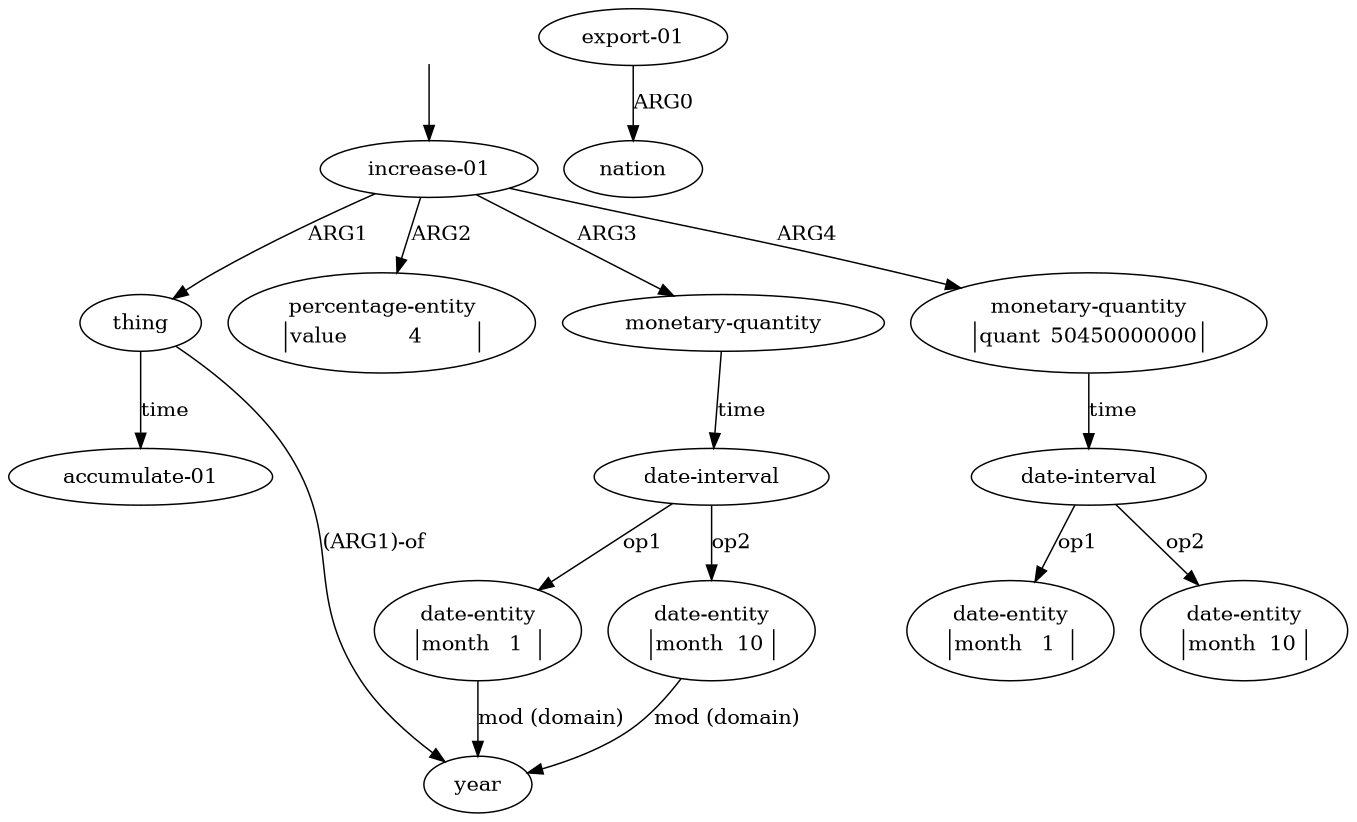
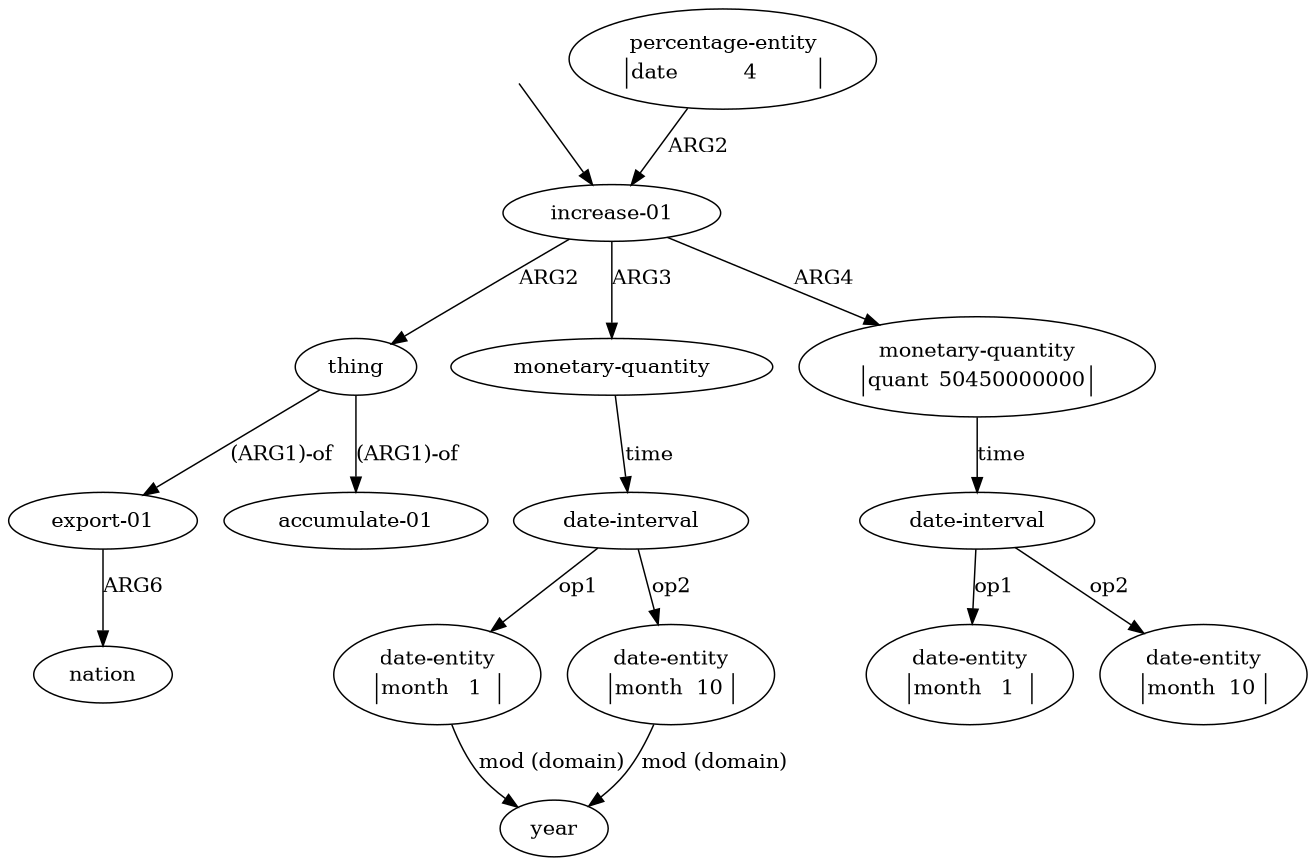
edge "export-01" -> "nation": label "ARG0" -> "ARG6"
edge "increase-01" -> "percentage-entity": reversed
edge "increase-01" -> "thing": label "ARG1" -> "ARG2"
node "percentage-entity": text "value" -> "date"
edge "thing" -> "accumulate-01": label "time" -> "(ARG1)-of"
edge "thing" -> "year": now "thing" -> "export-01"
